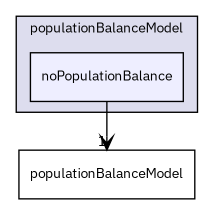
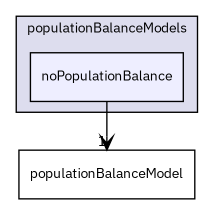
cluster "populationBalanceModel": label "populationBalanceModel" -> "populationBalanceModels"
